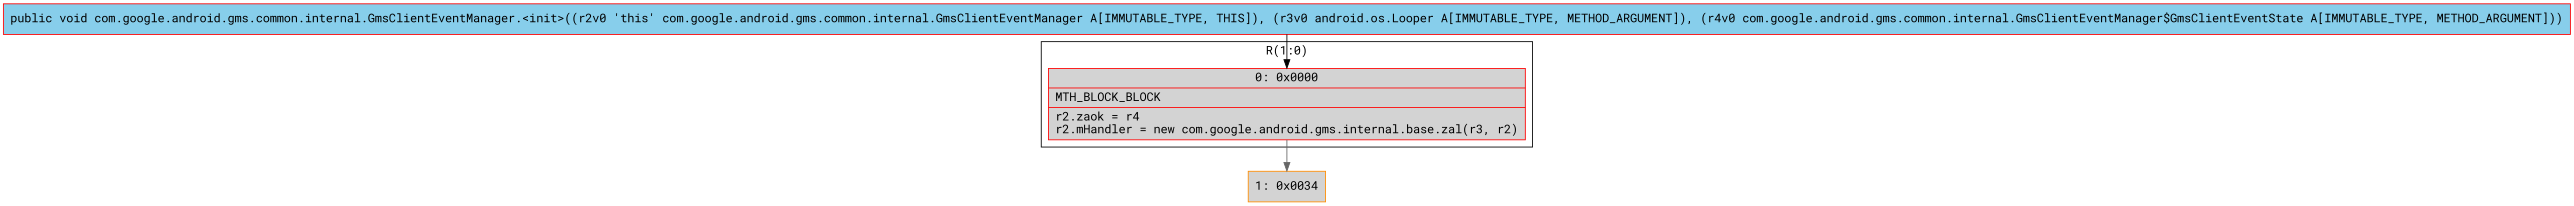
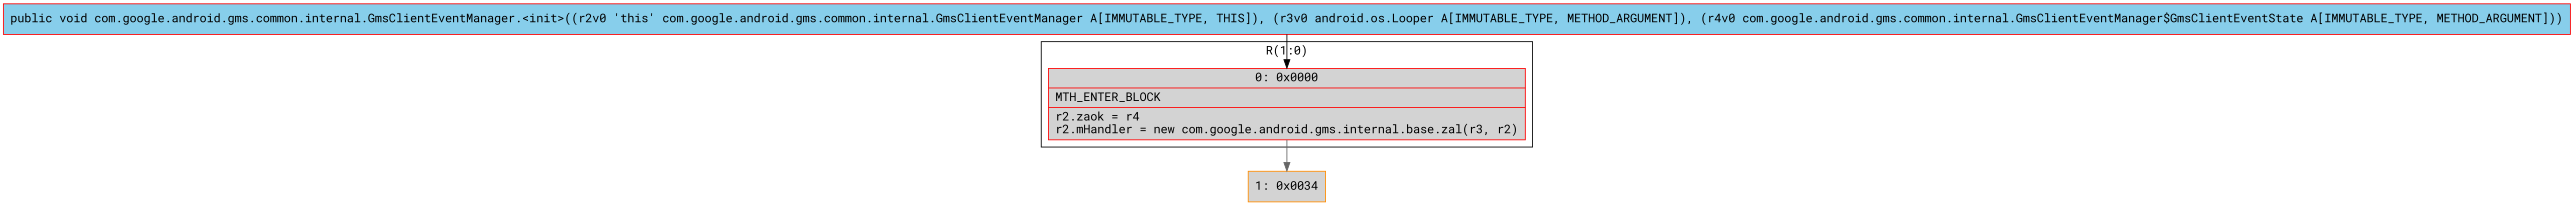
node "0: 0x0000": text "MTH_BLOCK_BLOCK" -> "MTH_ENTER_BLOCK"
